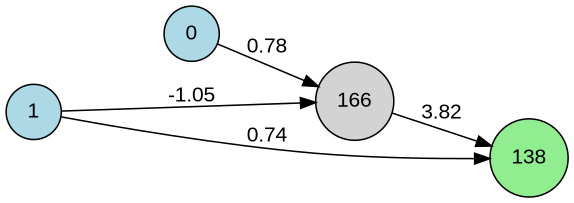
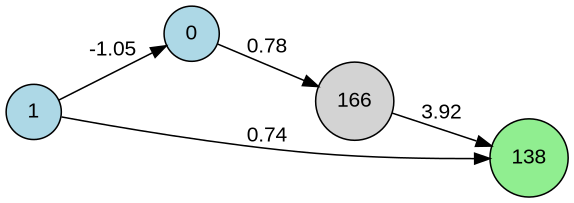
edge "1" -> "166": now "1" -> "0"
edge "166" -> "138": label "3.82" -> "3.92"
